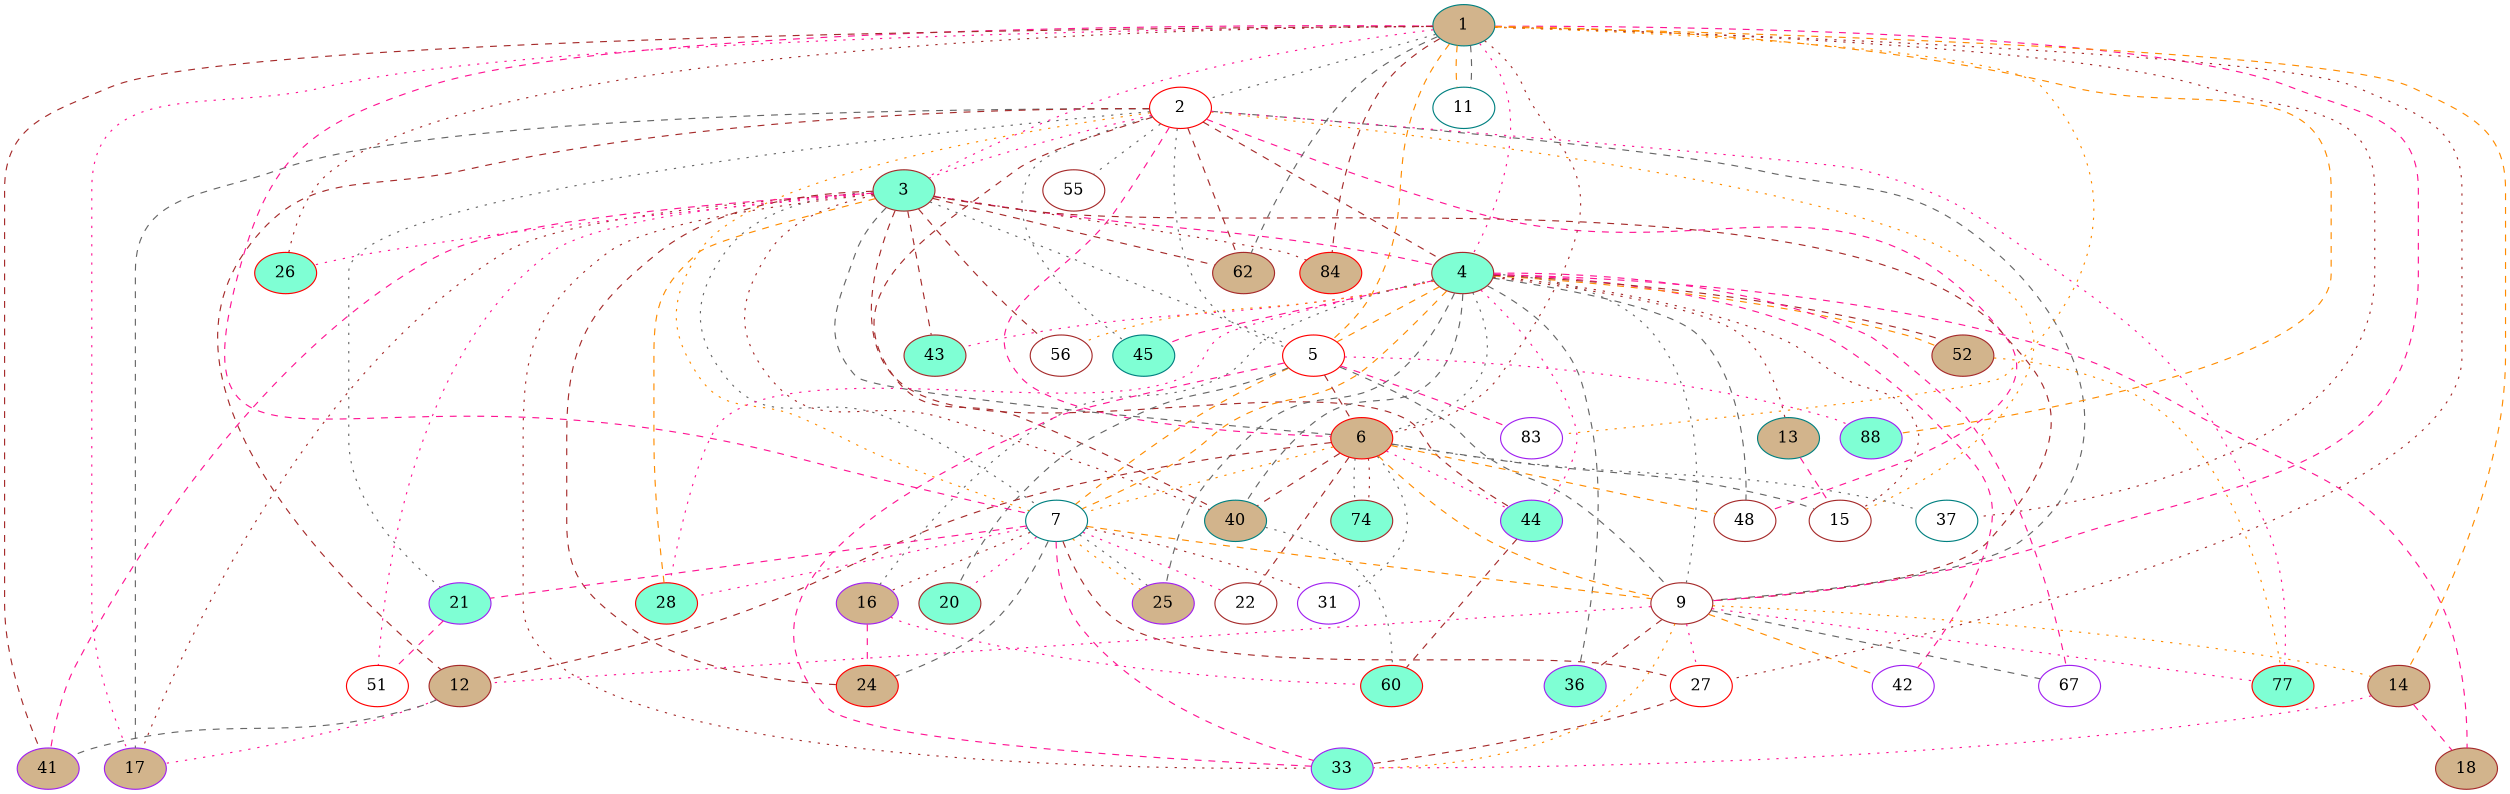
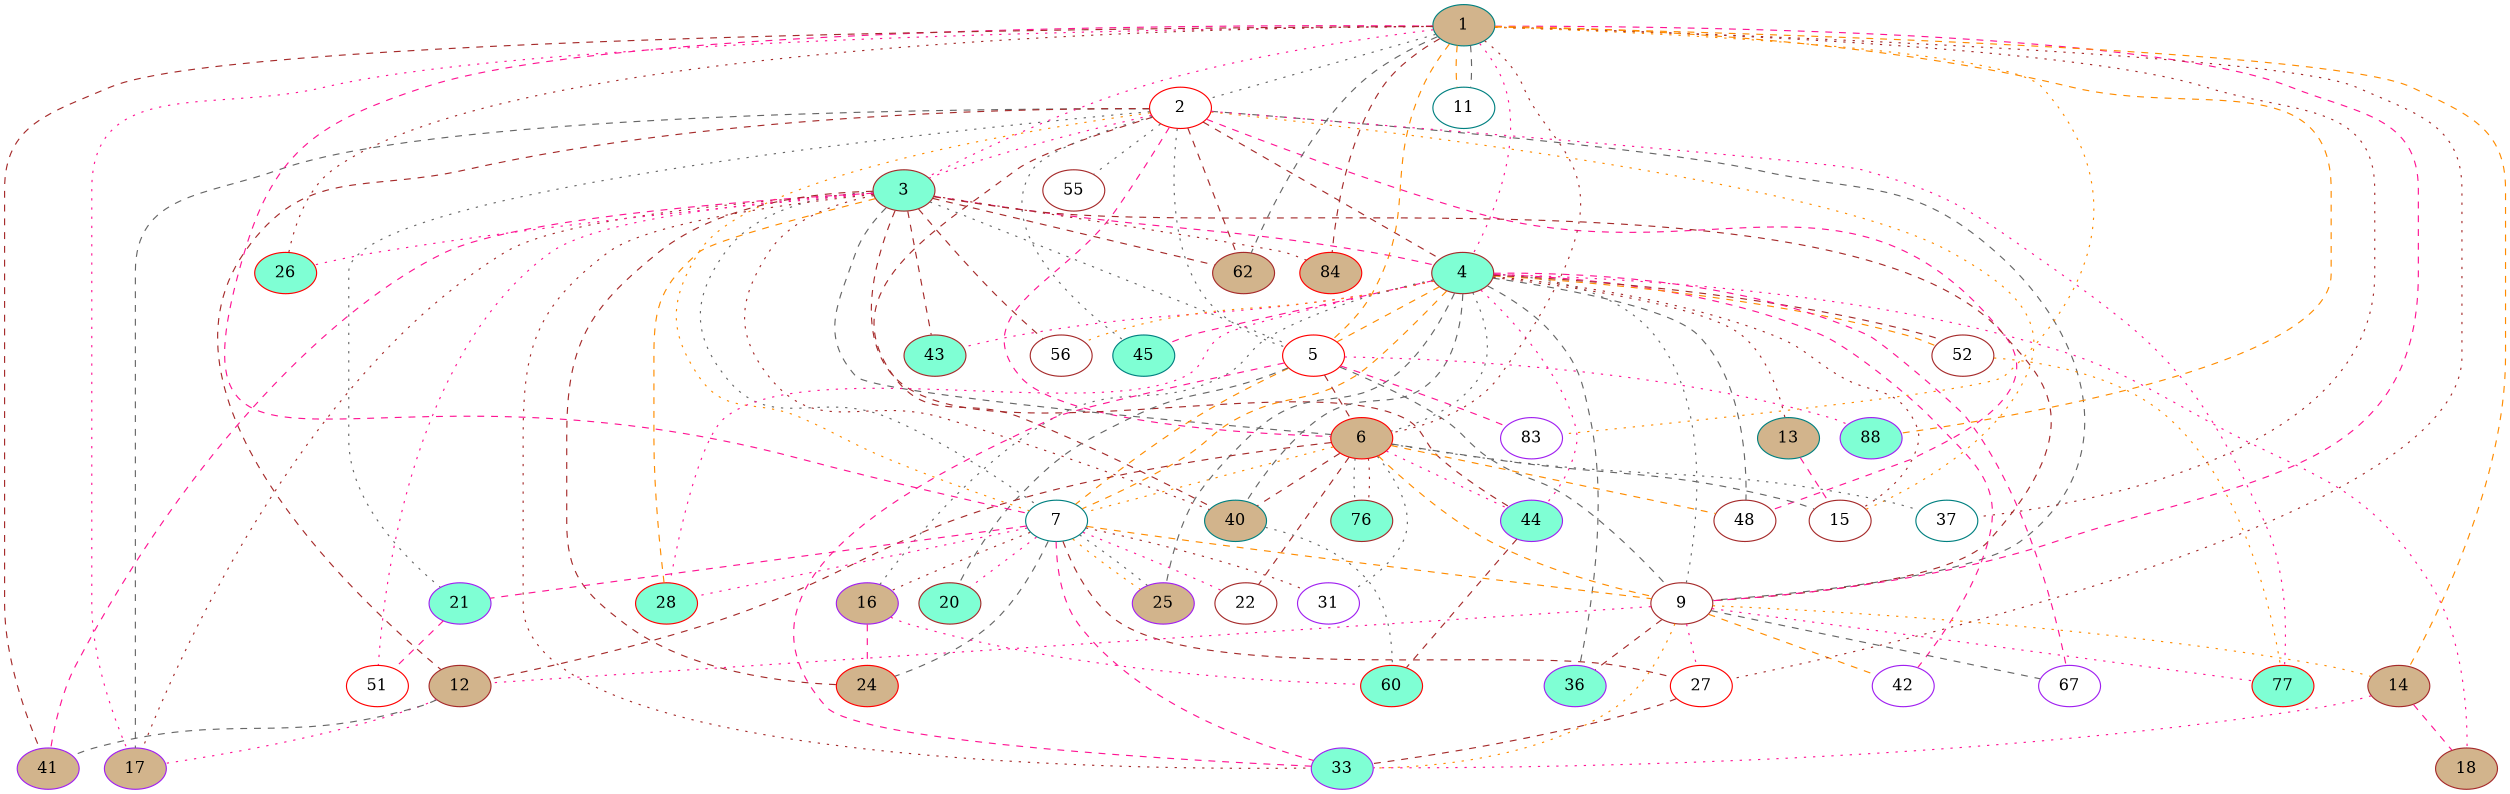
node "52": fillcolor tan -> white
edge "4" -- "18": style dashed -> dotted
node "74": label "74" -> "76"
